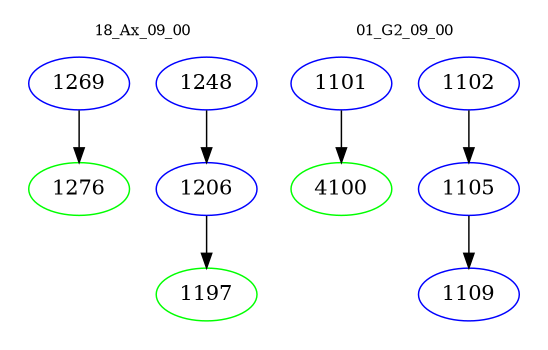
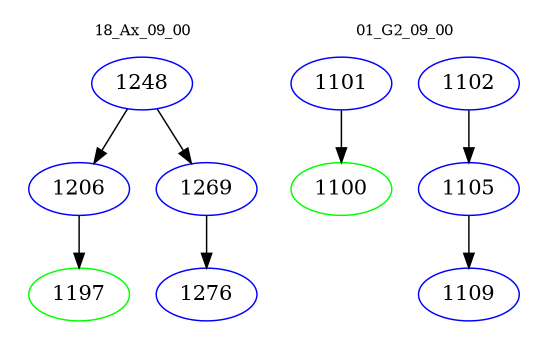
edge "1248" -> "1269": added
node "1276": color green -> blue
node "4100": label "4100" -> "1100"
